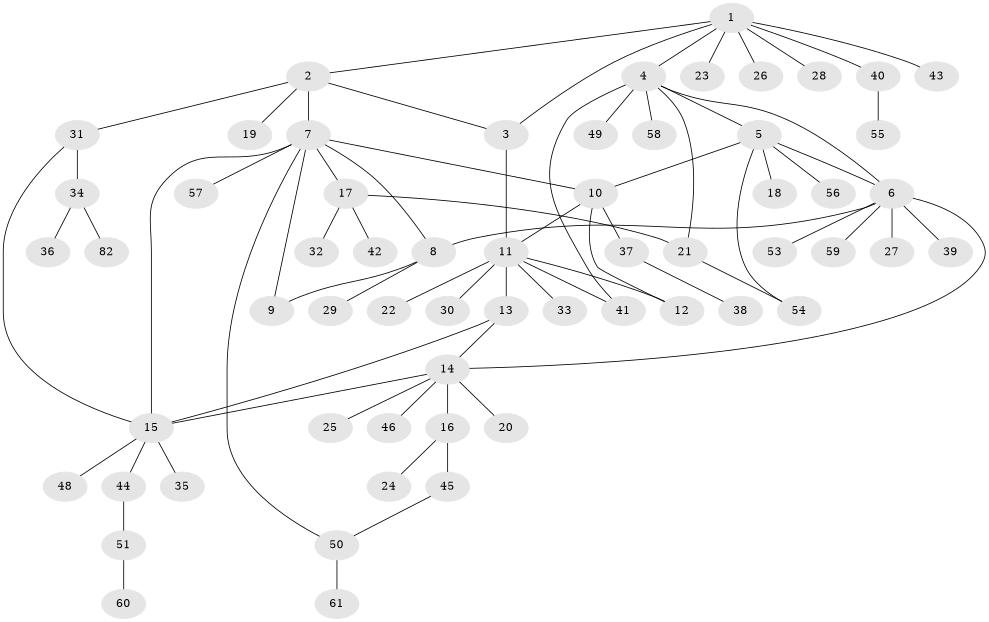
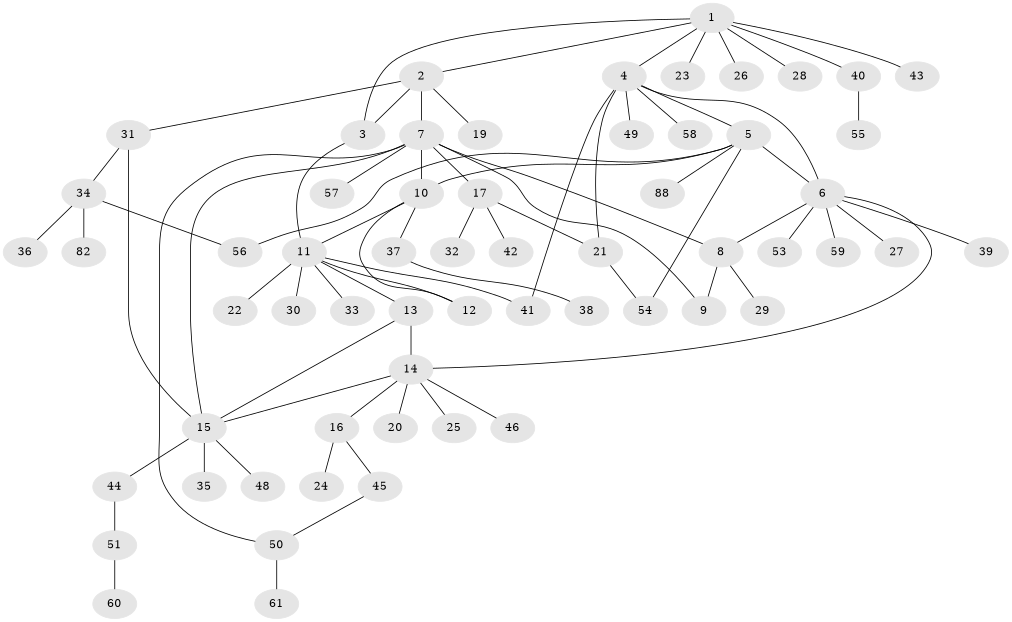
node "18": label "18" -> "88"
edge "34" -- "56": added
